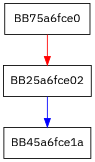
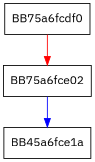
node "BB75a6fce0": label "BB75a6fce0" -> "BB75a6fcdf0"
node "BB25a6fce02": label "BB25a6fce02" -> "BB75a6fce02"
